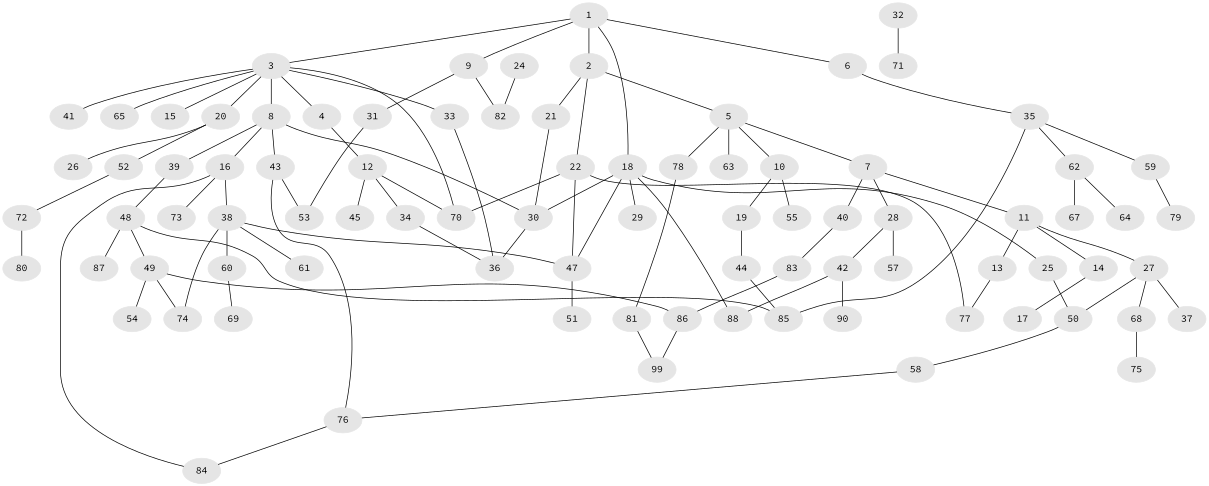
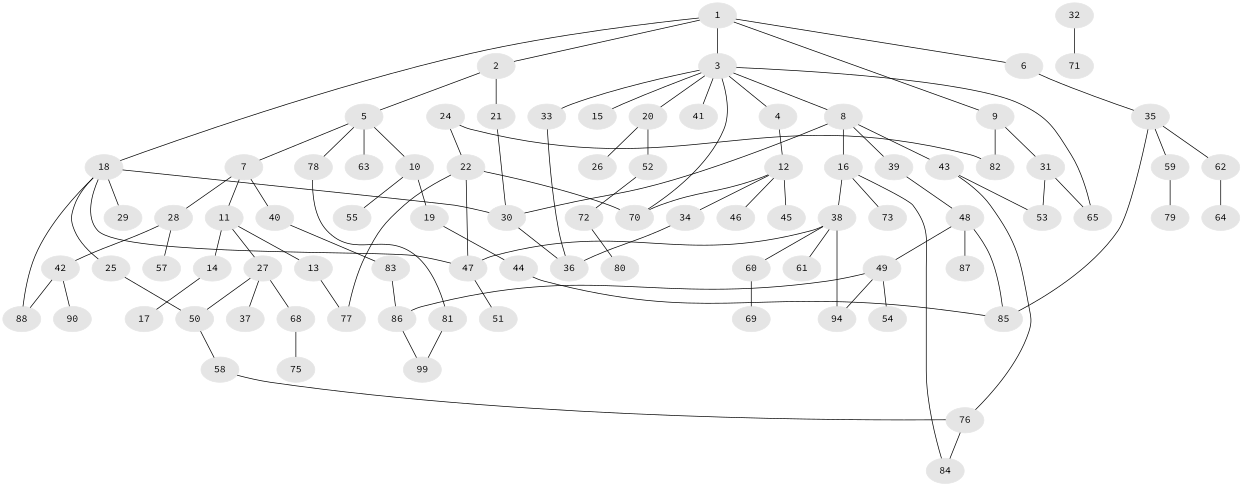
edge "2" -- "22": now "24" -- "22"
edge "31" -- "65": added
node "46": added
node "67": removed
node "74": label "74" -> "94"
